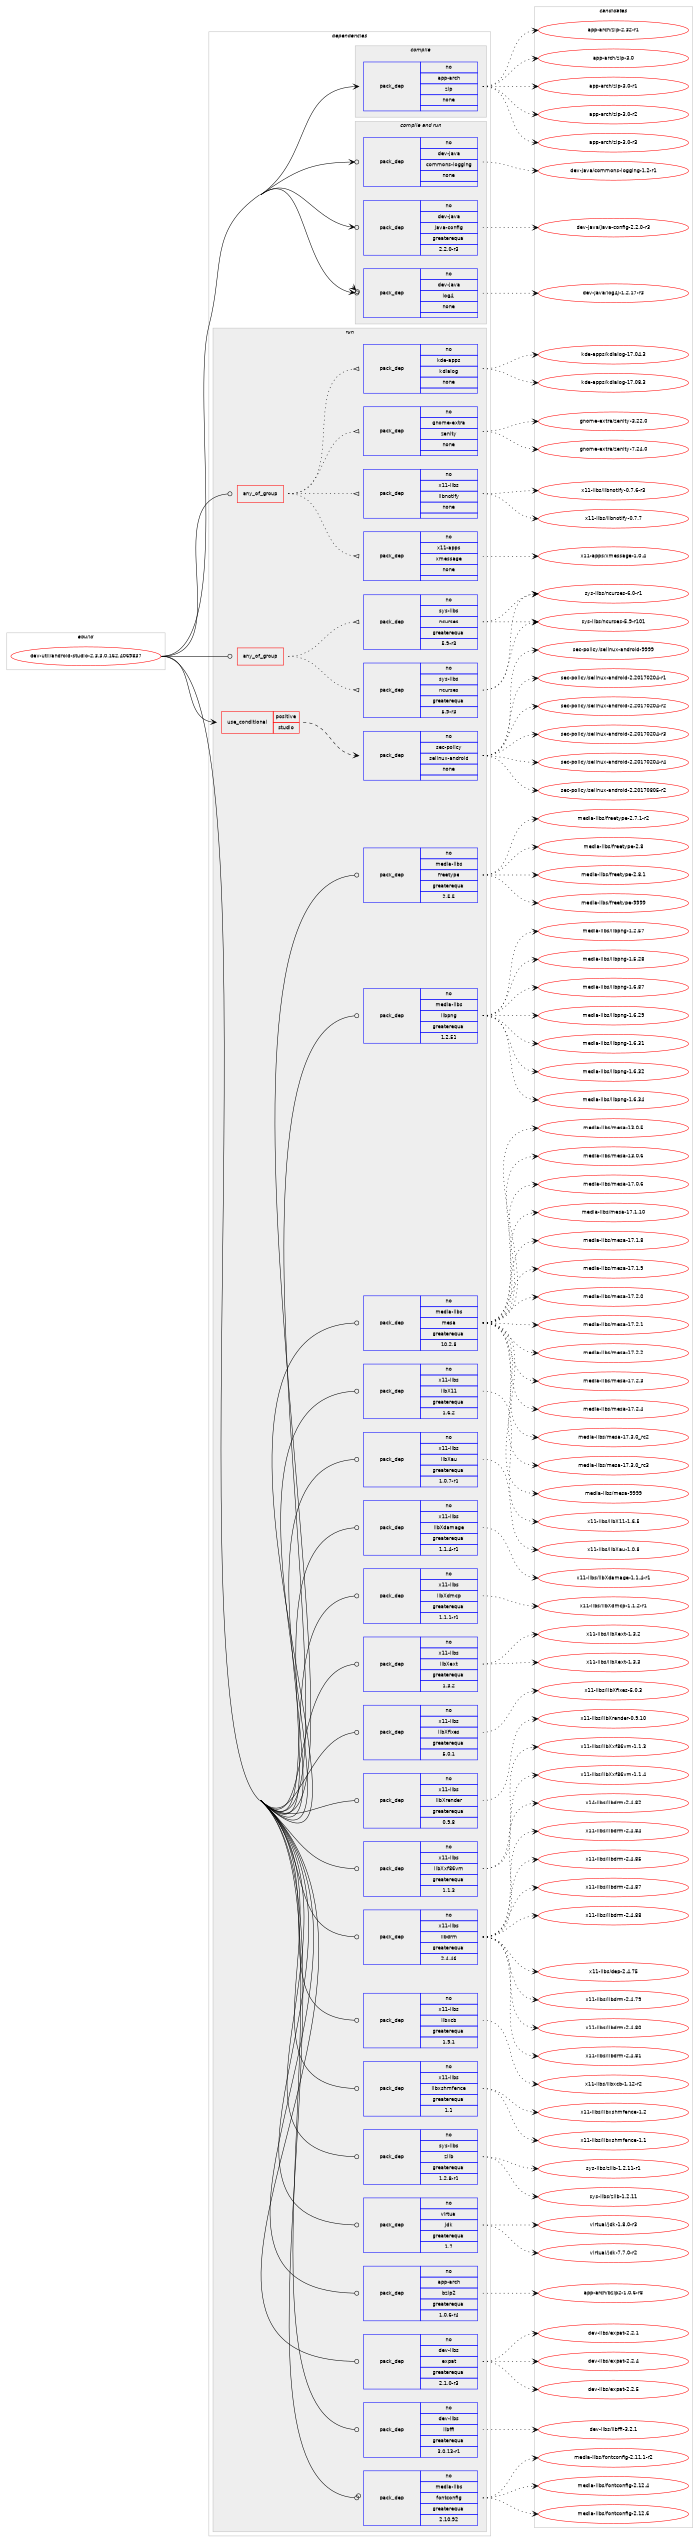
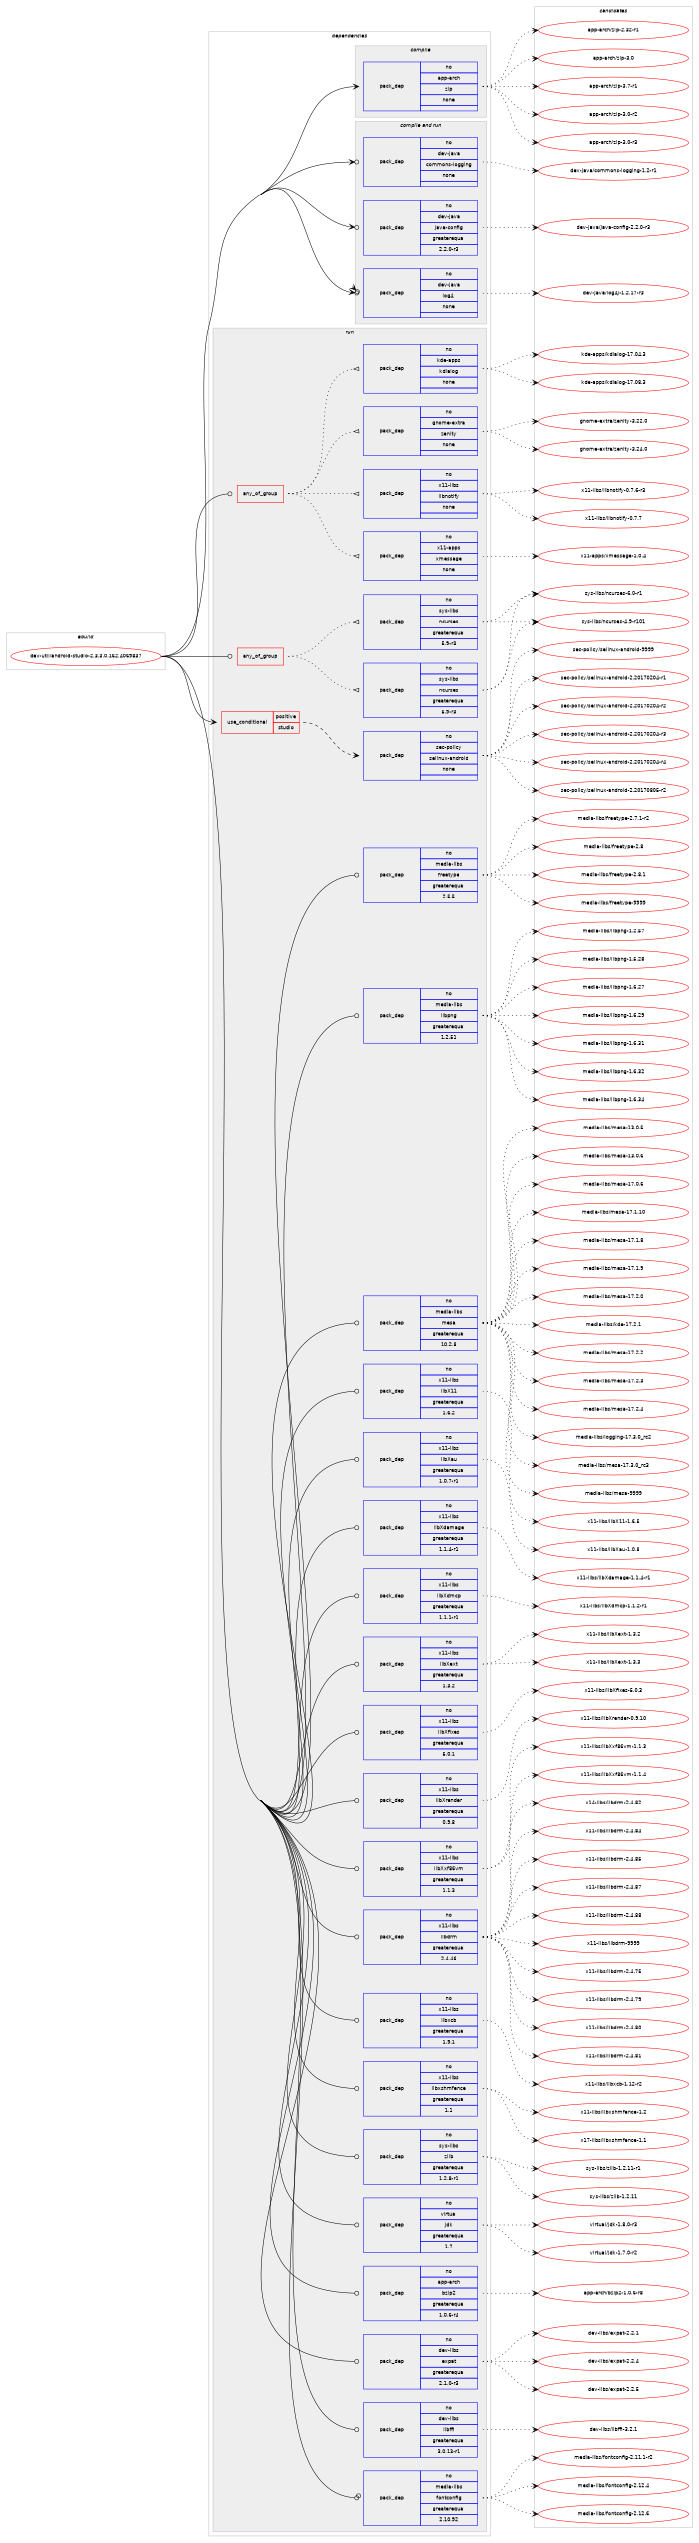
node "app-arch/zip-3.0-r1": label "app-arch/zip-3.0-r1" -> "app-arch/zip-3.7-r1"
node "gnome-extra/zenity-7.24.0": label "gnome-extra/zenity-7.24.0" -> "gnome-extra/zenity-3.24.0"
node "sys-libs/ncurses-5.9-r101": label "sys-libs/ncurses-5.9-r101" -> "sys-libs/ncurses-4.9-r101"
node "media-libs/libpng-1.6.87": label "media-libs/libpng-1.6.87" -> "media-libs/libpng-1.6.27"
node "media-libs/mesa-17.2.1": label "media-libs/mesa-17.2.1" -> "media-libs/kde-17.2.1"
node "media-libs/mesa-17.3.0_rc2": label "media-libs/mesa-17.3.0_rc2" -> "media-libs/logging-17.3.0_rc2"
node "x11-libs/libdrm-9999": added
node "x11-libs/dep-2.4.75": label "x11-libs/dep-2.4.75" -> "x11-libs/libdrm-2.4.75"
node "x11-libs/libxshmfence-1.1": label "x11-libs/libxshmfence-1.1" -> "x17-libs/libxshmfence-1.1"
node "virtual/jdk-7.7.0-r2": label "virtual/jdk-7.7.0-r2" -> "virtual/jdk-1.7.0-r2"
